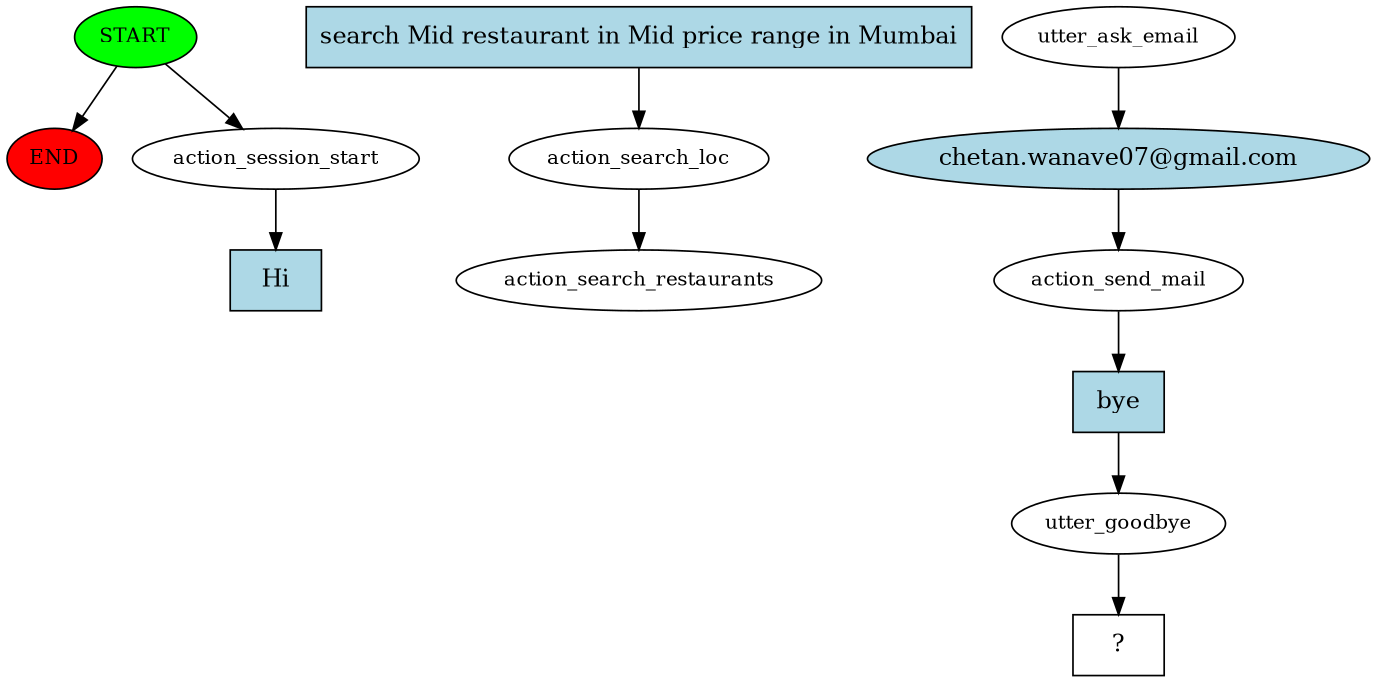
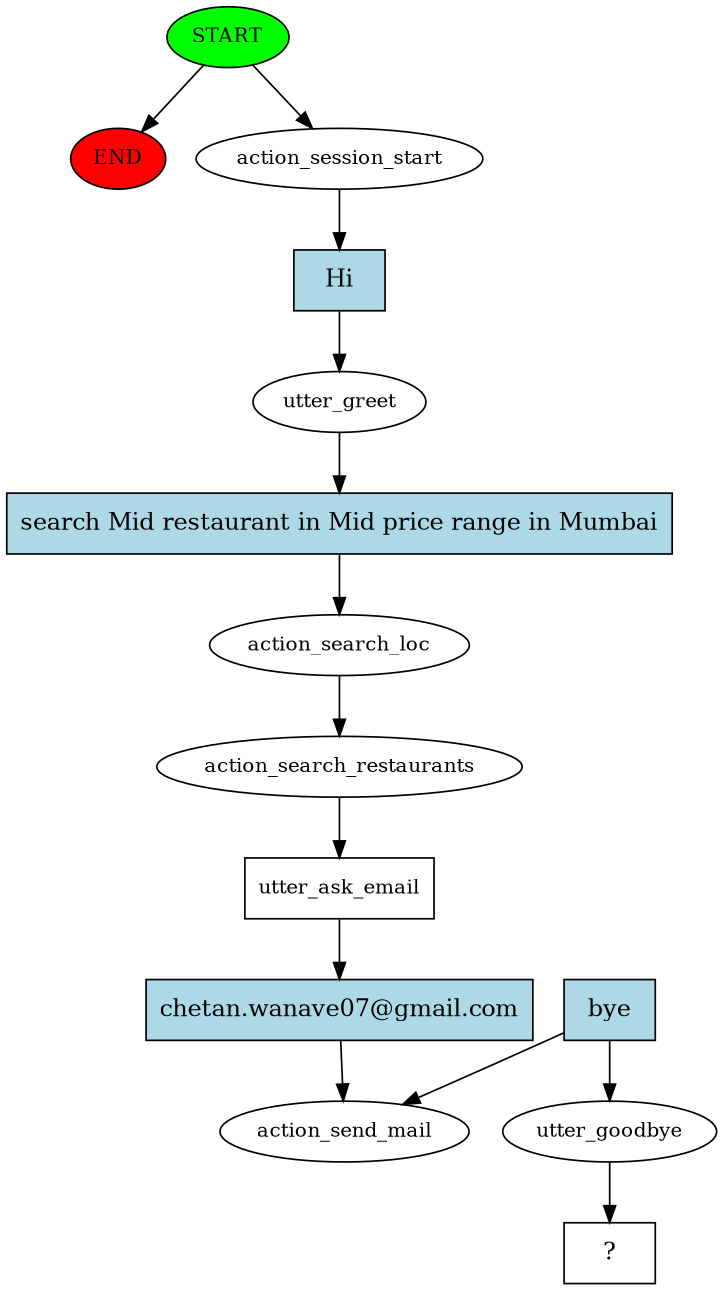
node "utter_ask_email": shape ellipse -> box
node "chetan.wanave07@gmail.com": shape ellipse -> box
edge "action_send_mail" -> "bye": reversed
node "utter_greet": added
edge "action_search_restaurants" -> "utter_ask_email": added
